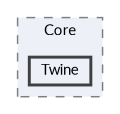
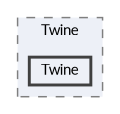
cluster "Core": label "Core" -> "Twine"
